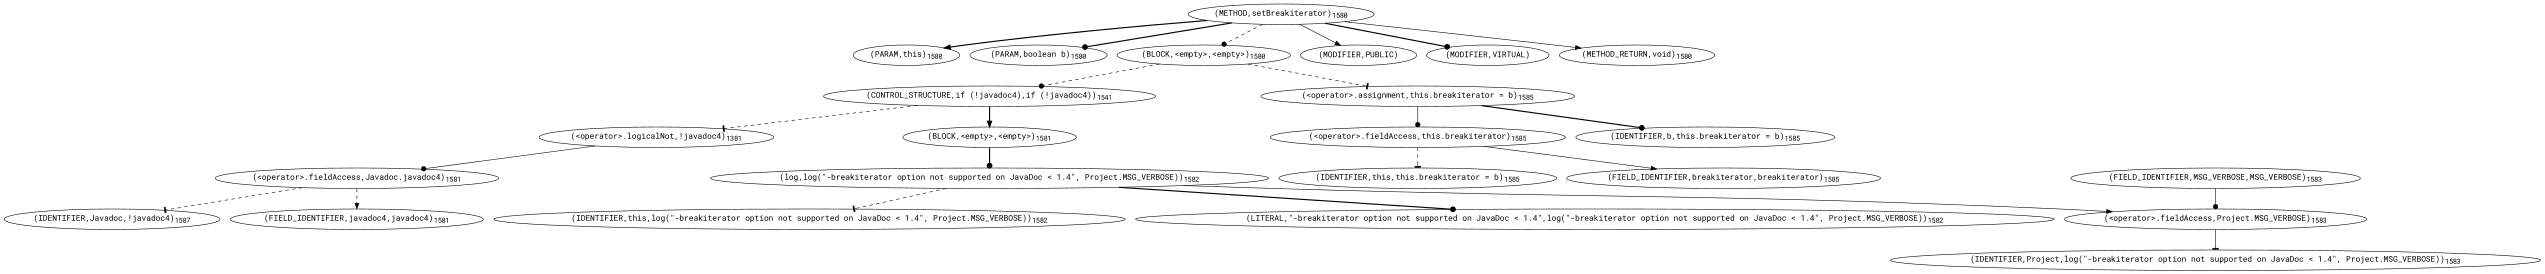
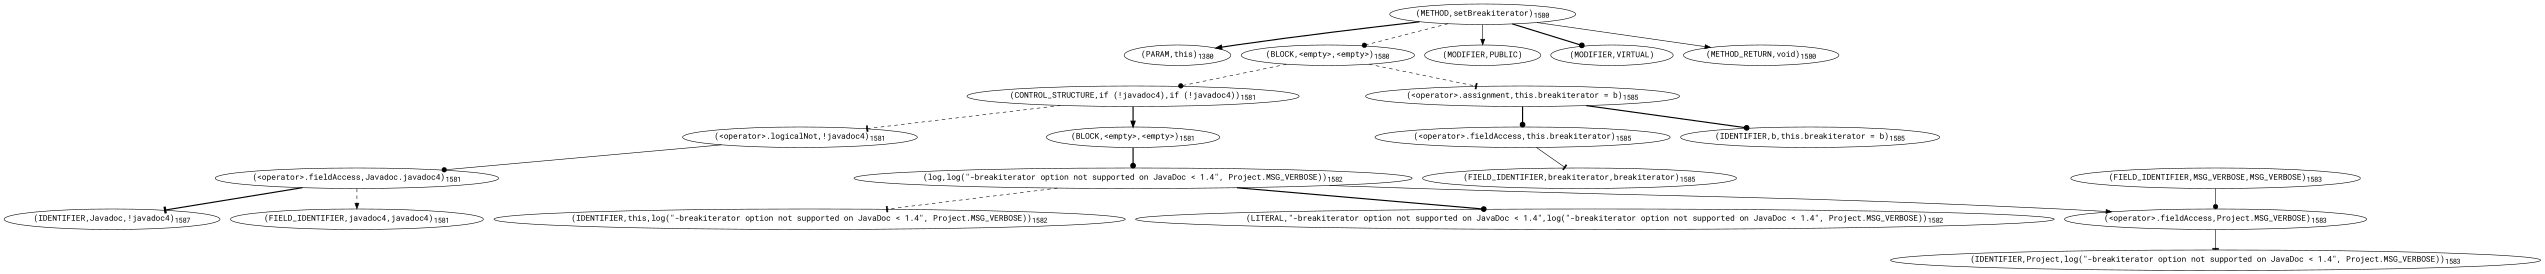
node "(PARAM,this)": text "1580" -> "1380"
node "(PARAM,boolean b)": removed
node "(CONTROL_STRUCTURE,if (!javadoc4),if (!javadoc4))": text "1541" -> "1581"
edge "(<operator>.assignment,this.breakiterator = b)" -> "(<operator>.fieldAccess,this.breakiterator)": style solid -> bold
node "(<operator>.logicalNot,!javadoc4)": text "1381" -> "1581"
edge "(<operator>.fieldAccess,this.breakiterator)" -> "(FIELD_IDENTIFIER,breakiterator,breakiterator)": arrowhead normal -> tee
node "(IDENTIFIER,this,this.breakiterator = b)": removed
edge "(<operator>.fieldAccess,Javadoc.javadoc4)" -> "(IDENTIFIER,Javadoc,!javadoc4)": style dashed -> bold
